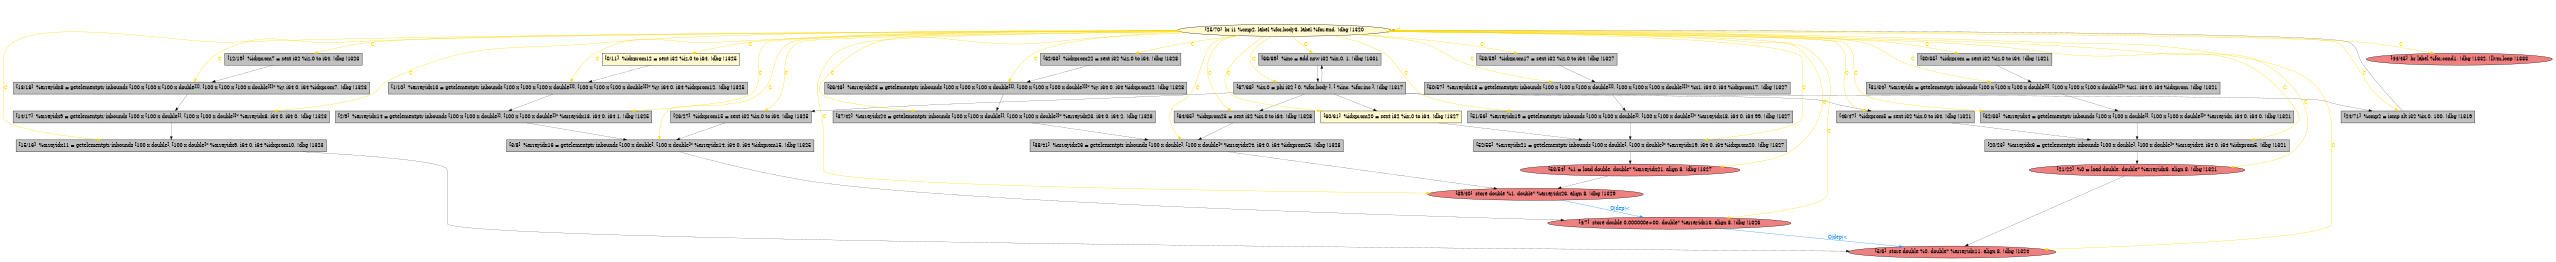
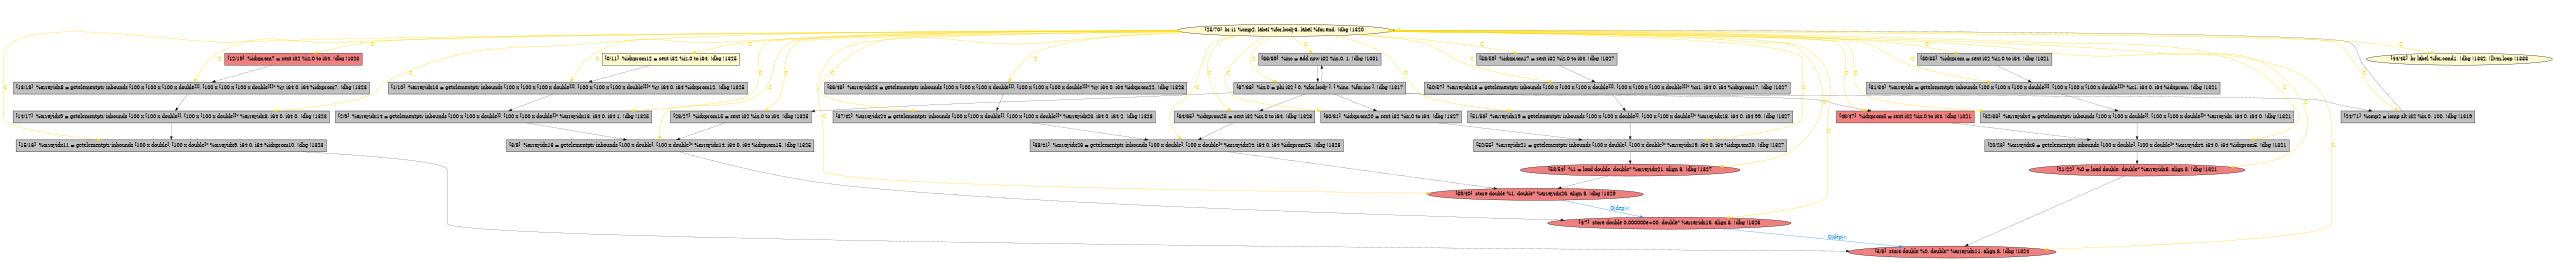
node "[12/19]  %idxprom7 = sext i32 %iz.0 to i64, !dbg !1323": fillcolor grey -> lightcoral
node "[62/63]  %idxprom22 = sext i32 %iz.0 to i64, !dbg !1328": removed
node "[44/45]  br label %for.cond1, !dbg !1332, !llvm.loop !1333": fillcolor lightcoral -> lemonchiffon
node "[60/61]  %idxprom20 = sext i32 %ix.0 to i64, !dbg !1327": fillcolor lemonchiffon -> grey
node "[46/47]  %idxprom5 = sext i32 %ix.0 to i64, !dbg !1321": fillcolor grey -> lightcoral
